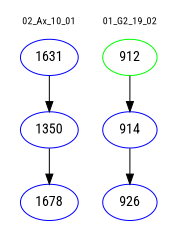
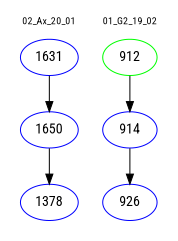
cluster "02_Ax_10_01": label "02_Ax_10_01" -> "02_Ax_20_01"
node "1350": label "1350" -> "1650"
node "1678": label "1678" -> "1378"
